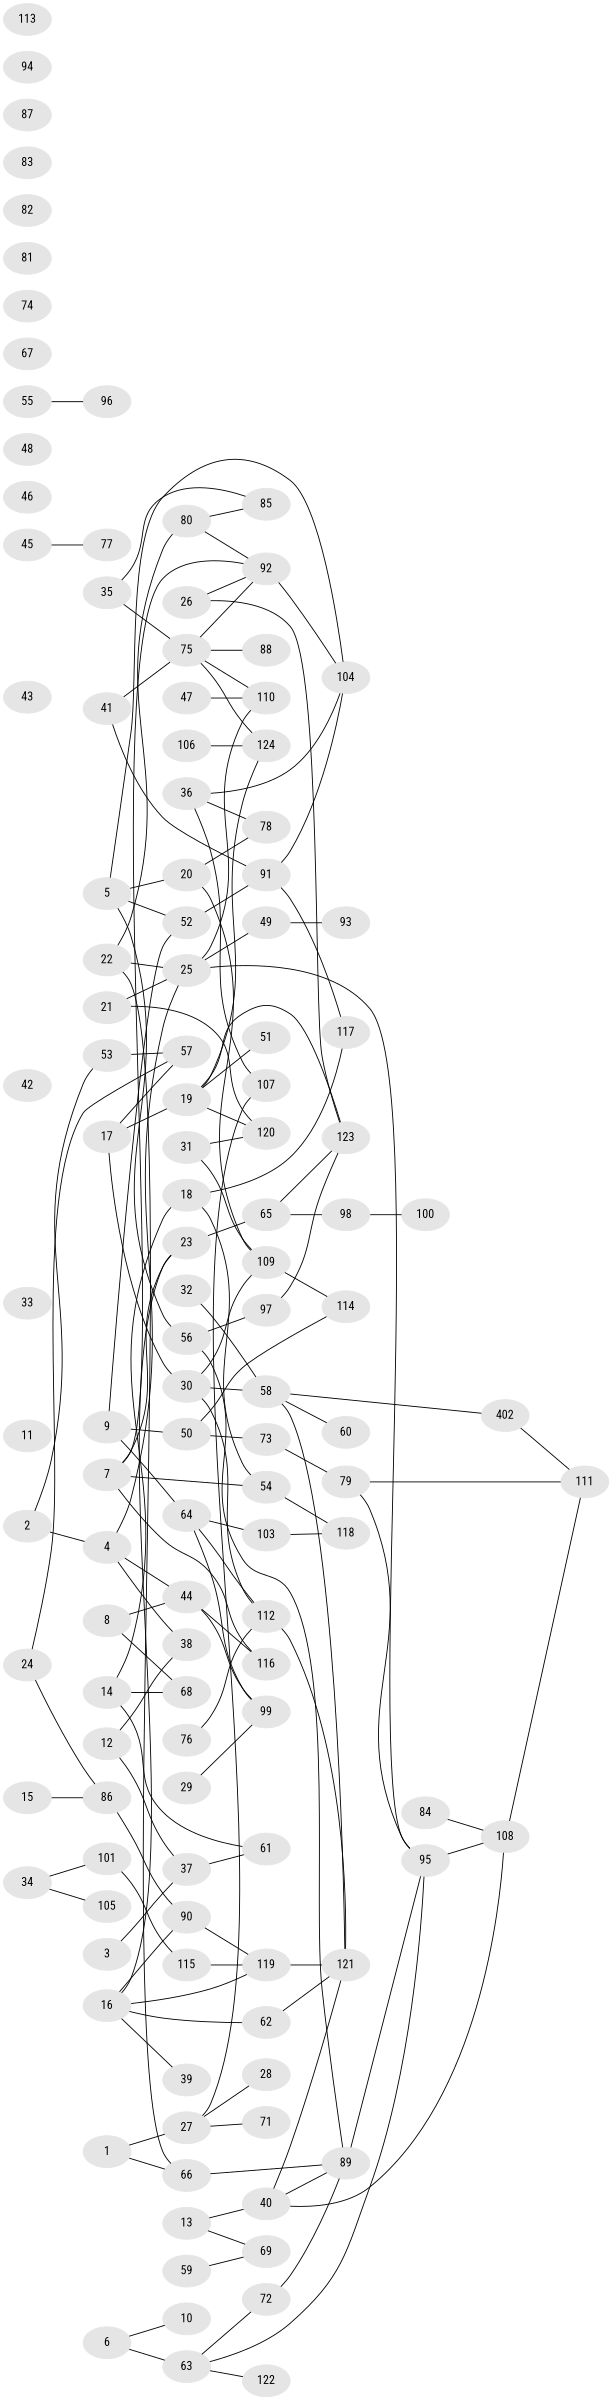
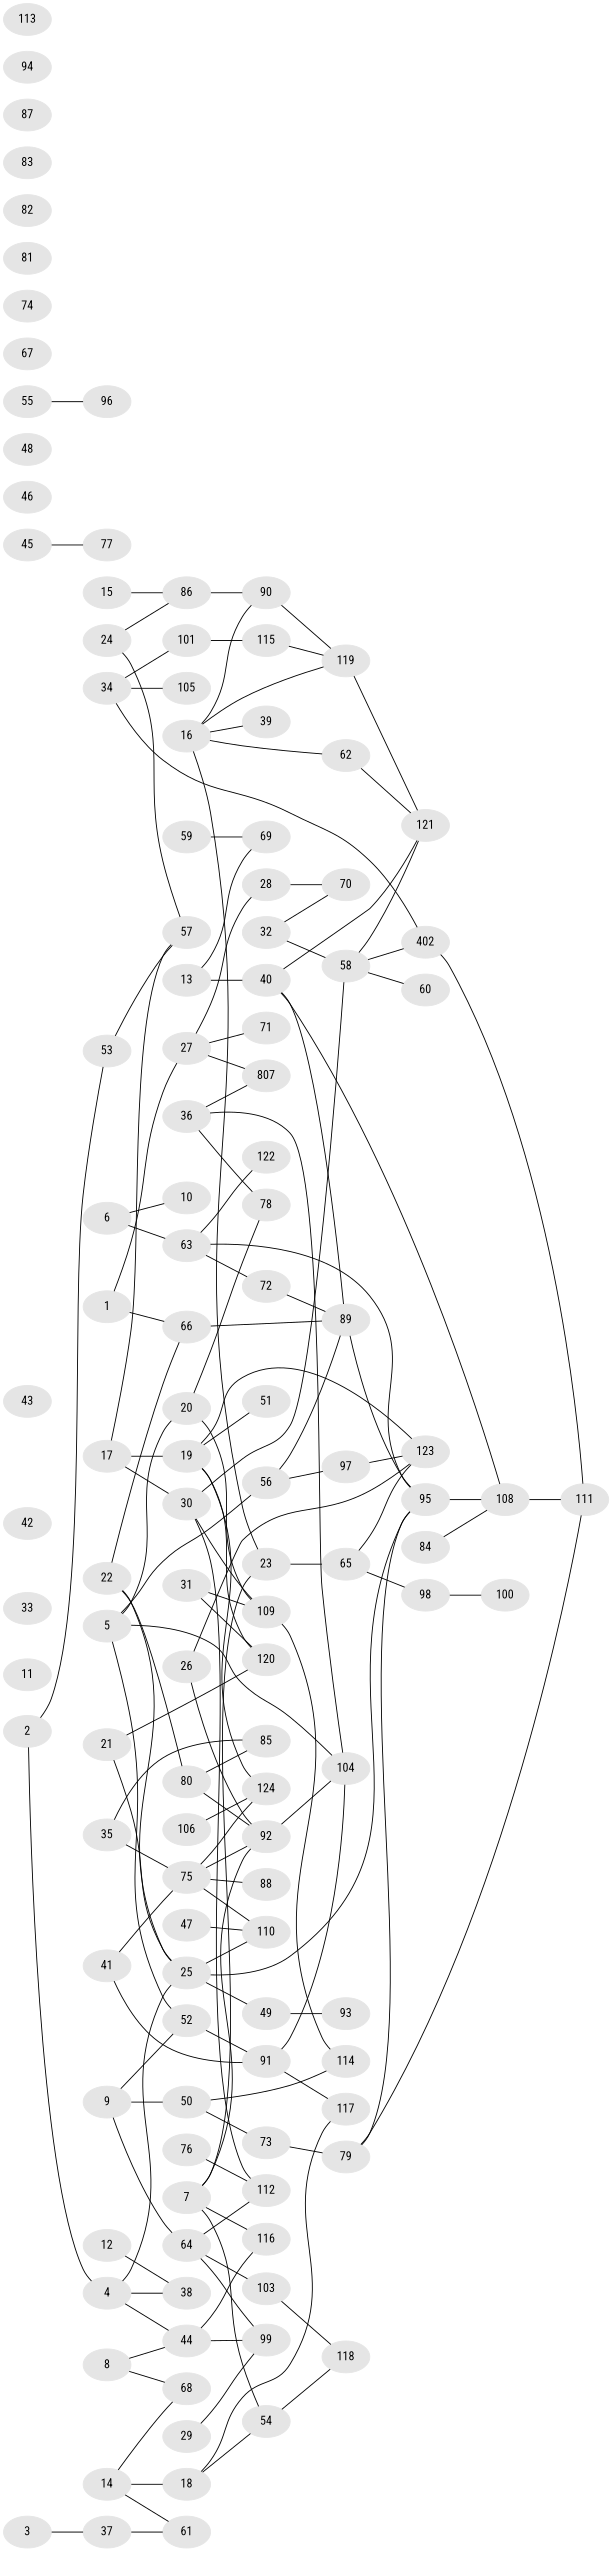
edge "34" -- "402": added
node "70": added
node "107": label "107" -> "807"
edge "112" -- "121": removed
edge "12" -- "37": removed
